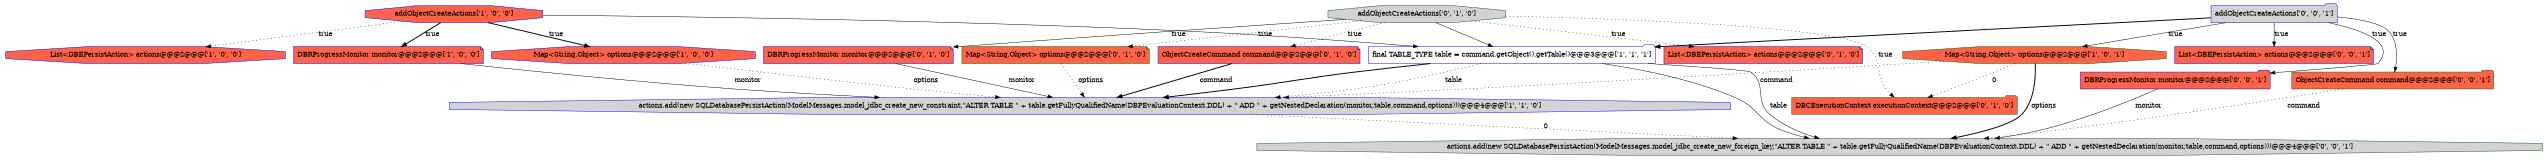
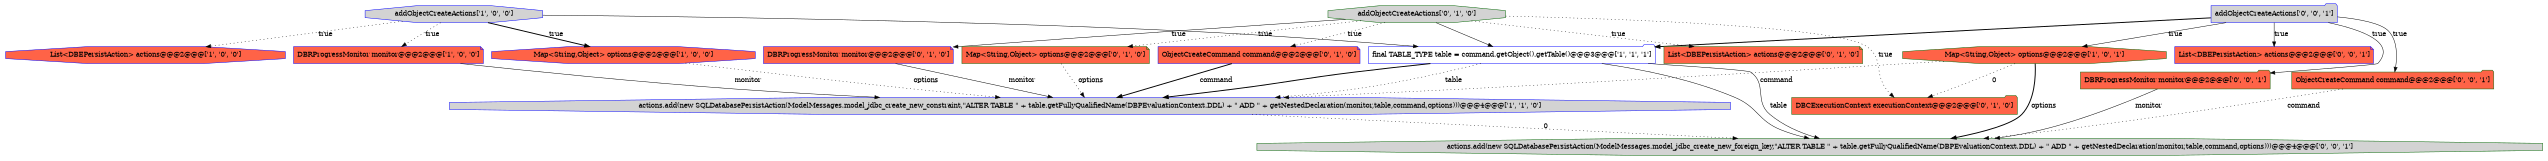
node "addObjectCreateActions['1', '0', '0']": fillcolor tomato -> lightgray
edge "addObjectCreateActions['1', '0', '0']" -> "DBRProgressMonitor monitor@@@2@@@['1', '0', '0']": style bold -> dotted
node "List<DBEPersistAction> actions@@@2@@@['0', '1', '0']": color blue -> darkgreen
node "DBRProgressMonitor monitor@@@2@@@['0', '0', '1']": color blue -> darkgreen
